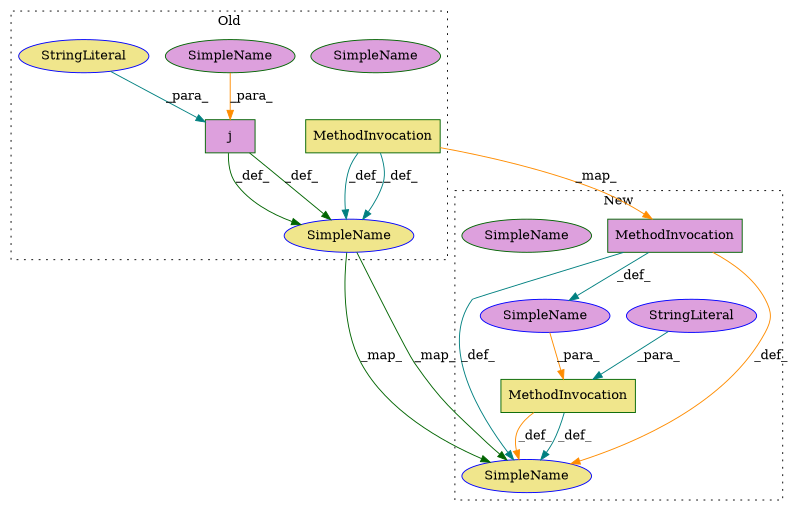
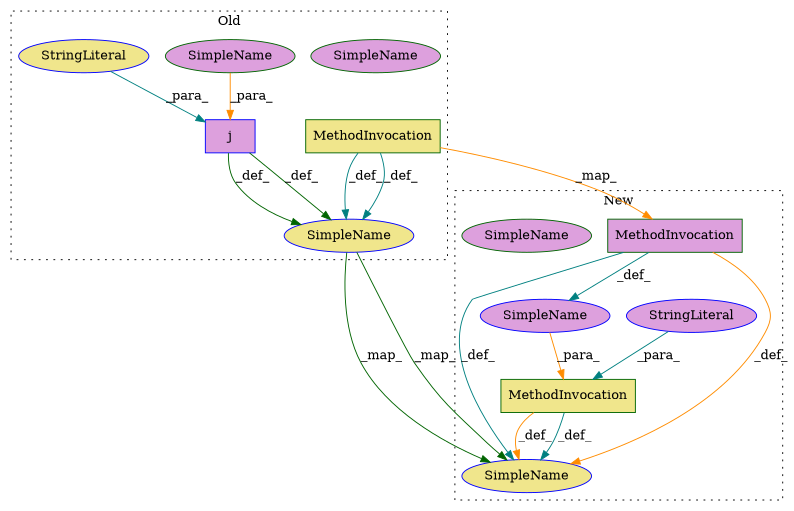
node "j": color darkgreen -> blue
